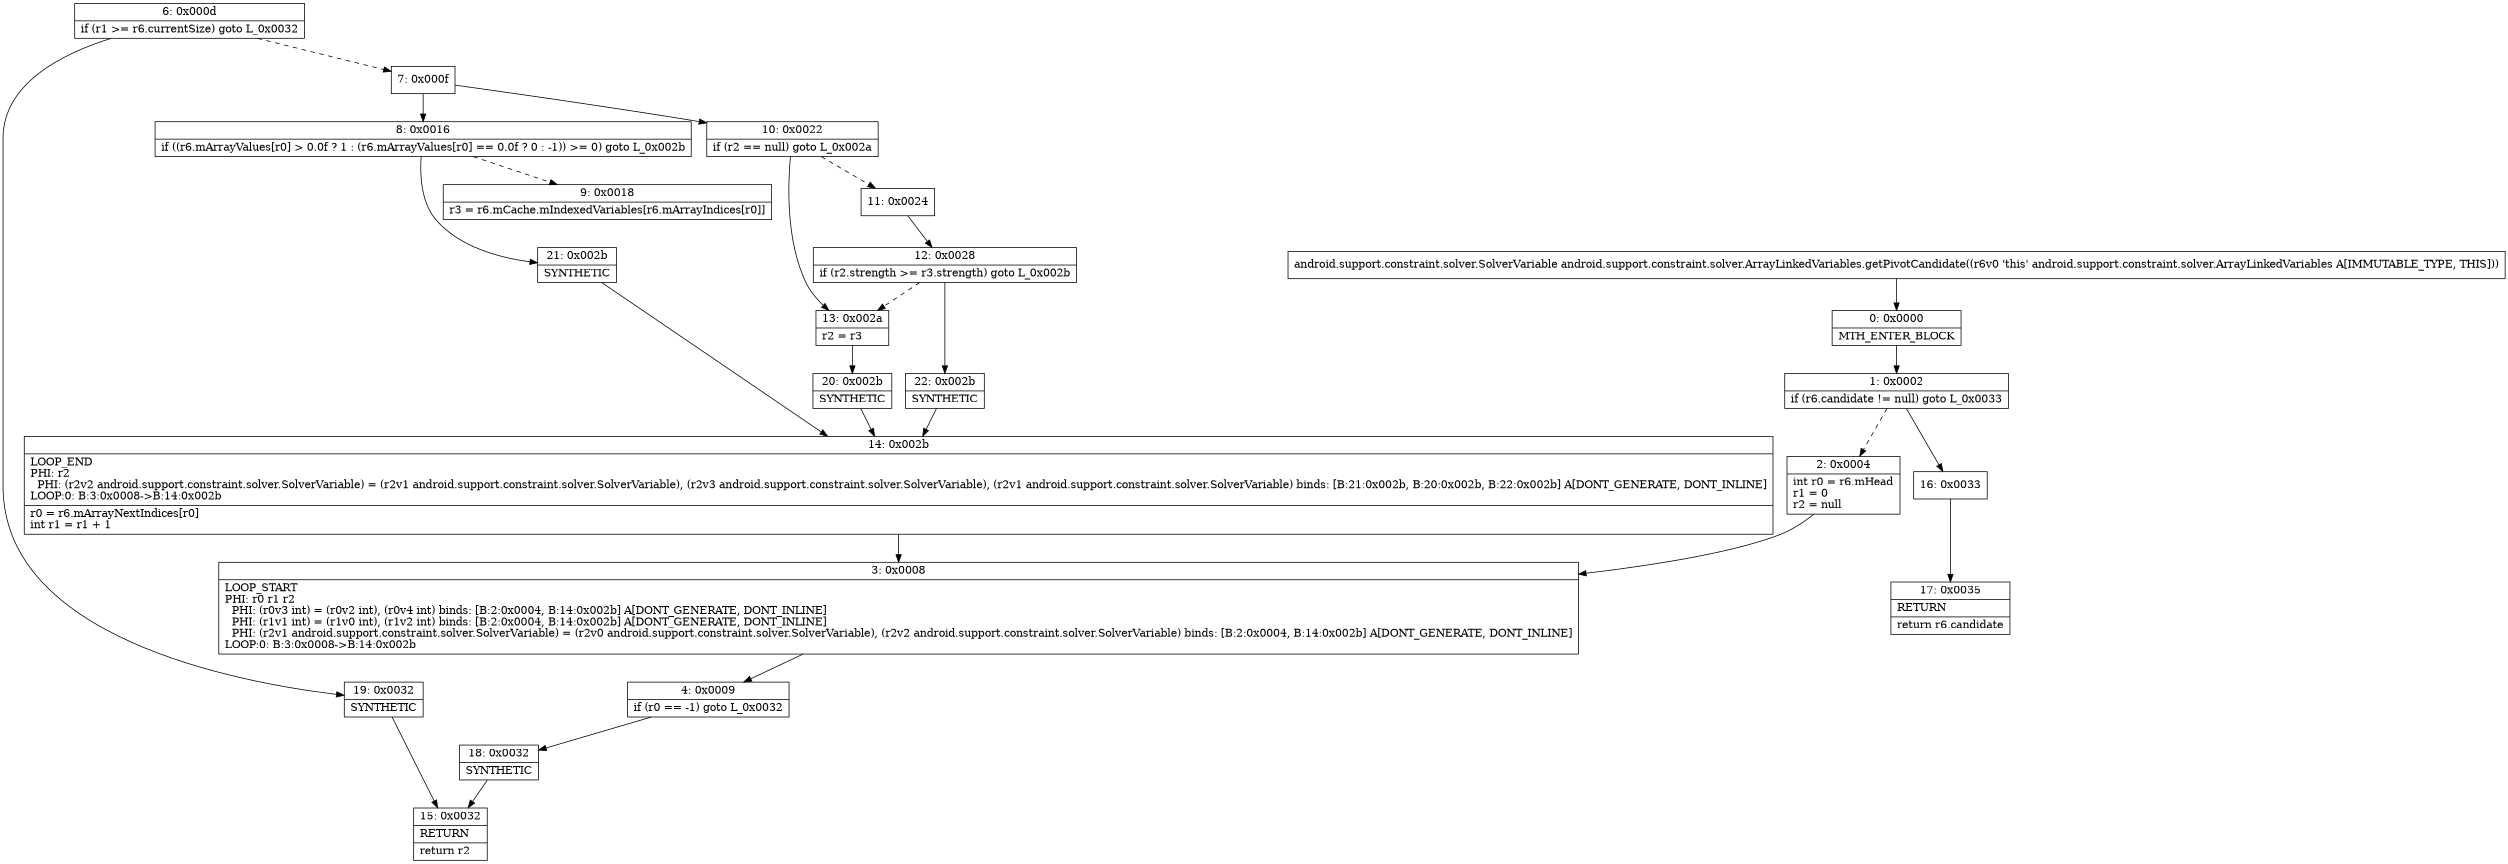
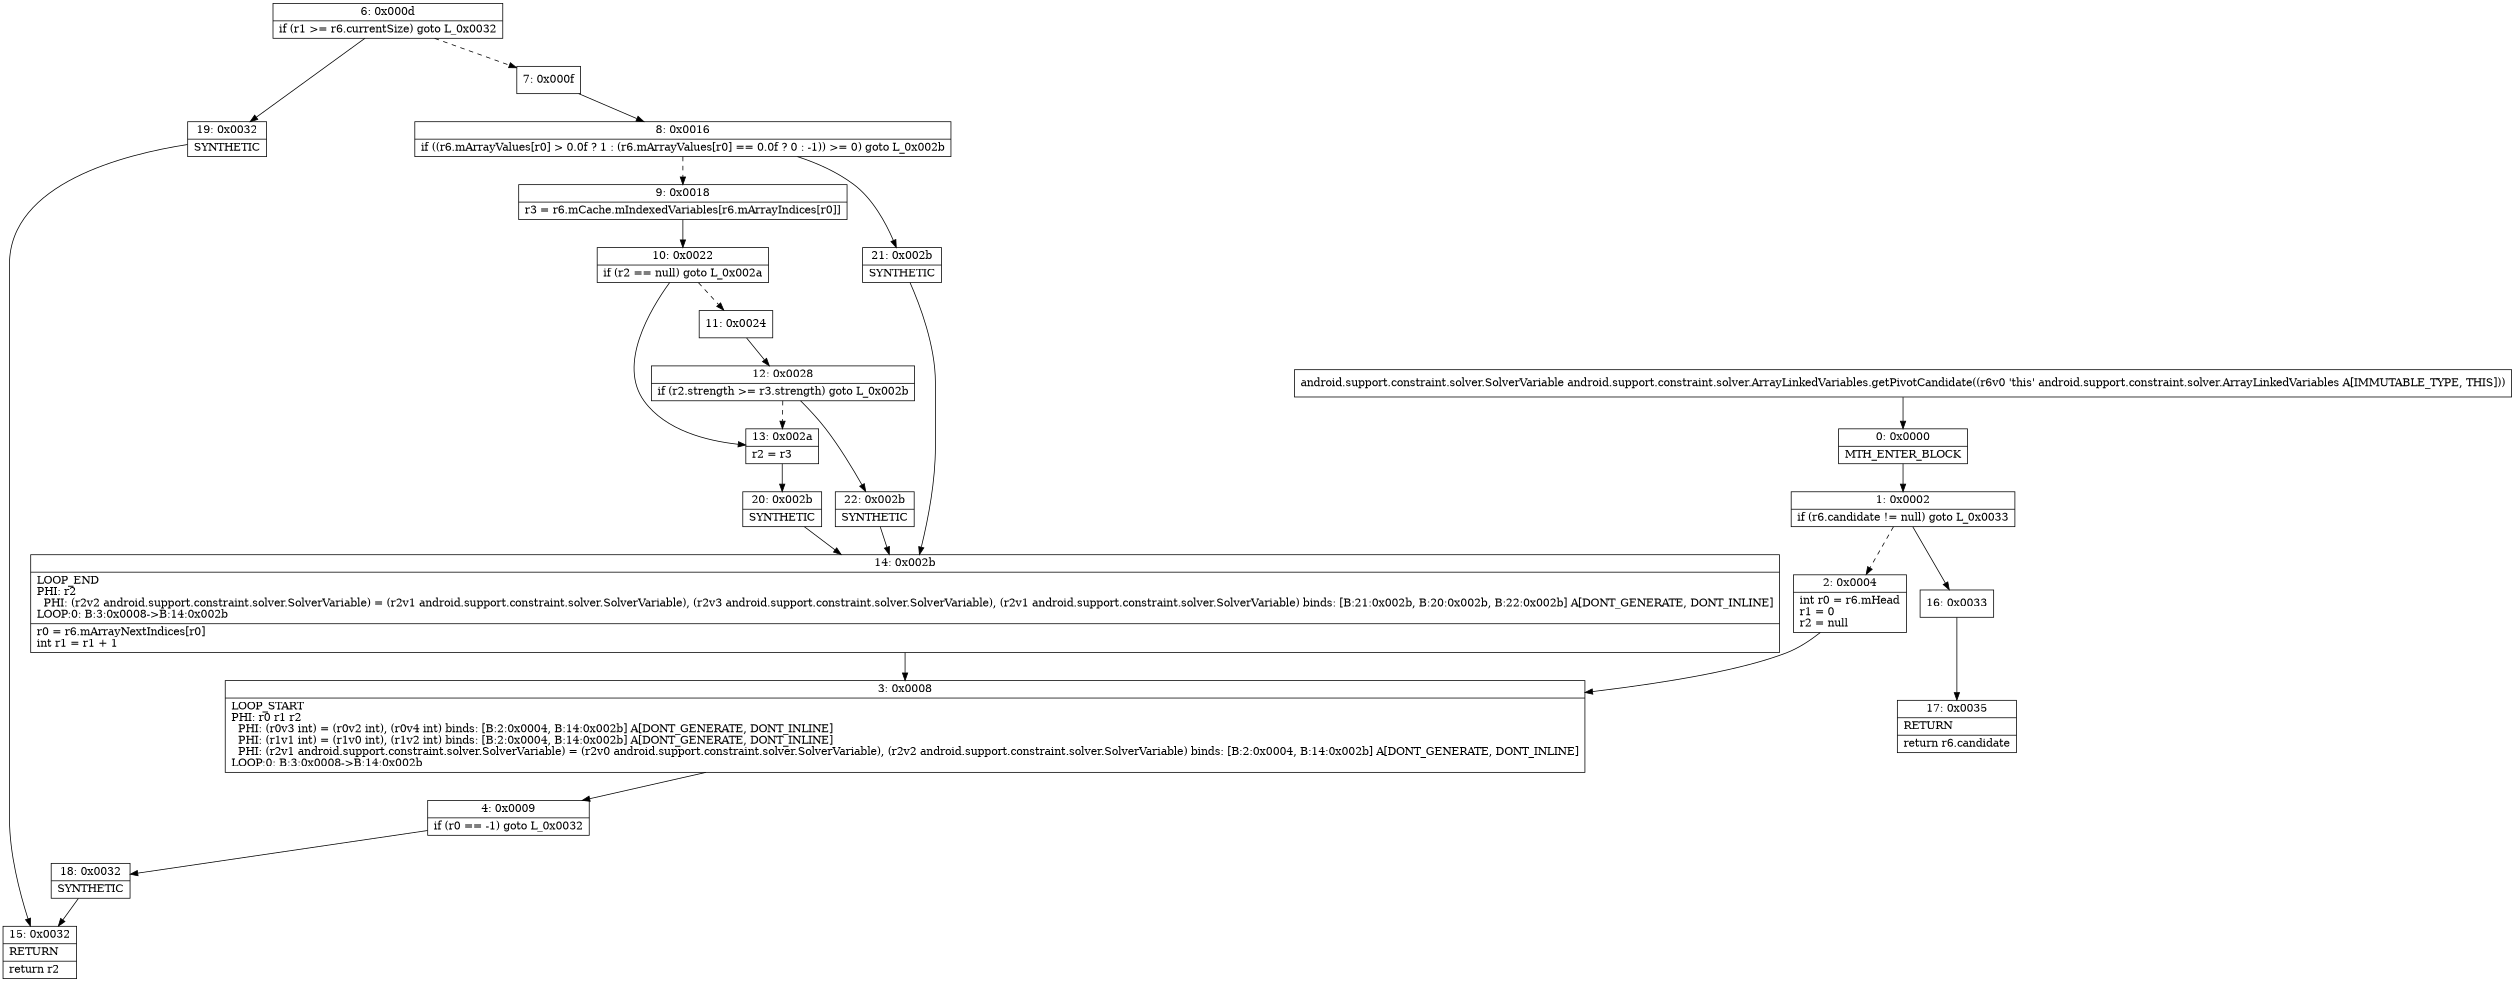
edge "7: 0x000f" -> "10: 0x0022": now "9: 0x0018" -> "10: 0x0022"
